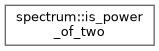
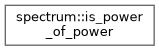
node "spectrum::is_power _of_two": label "spectrum::is_power _of_two" -> "spectrum::is_power _of_power"
